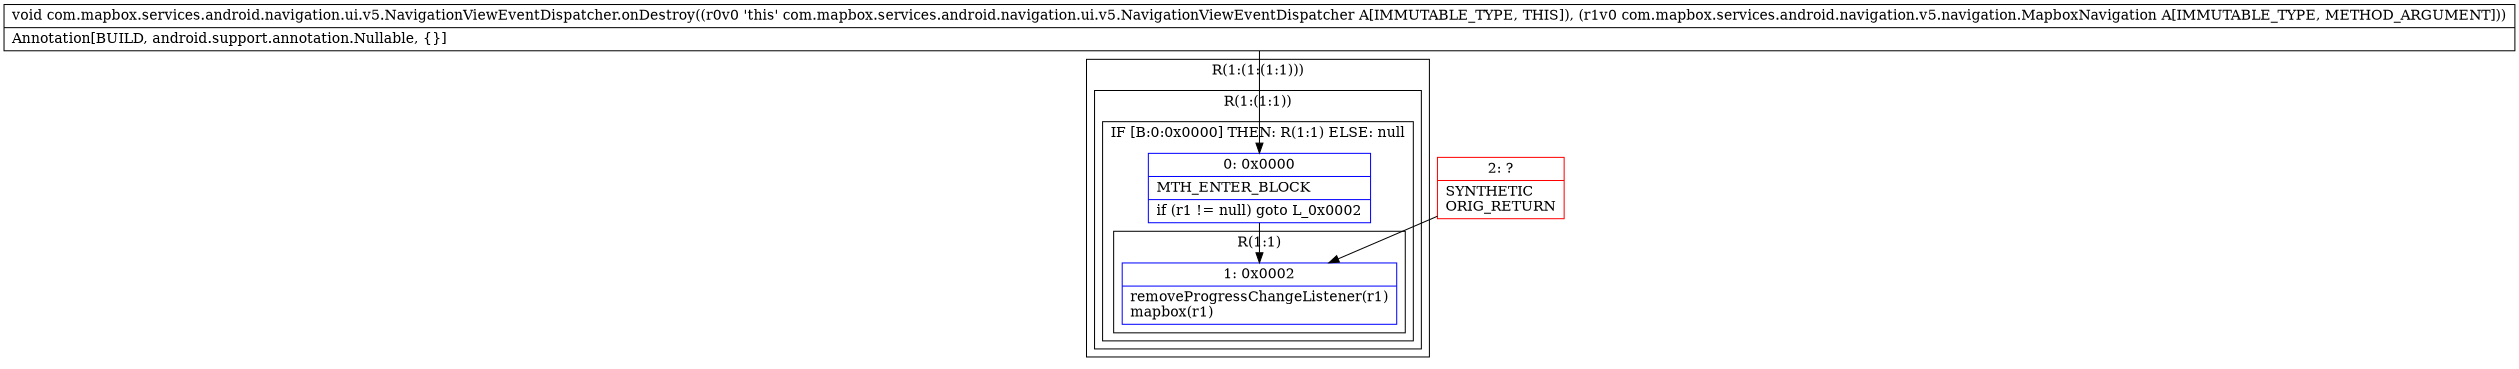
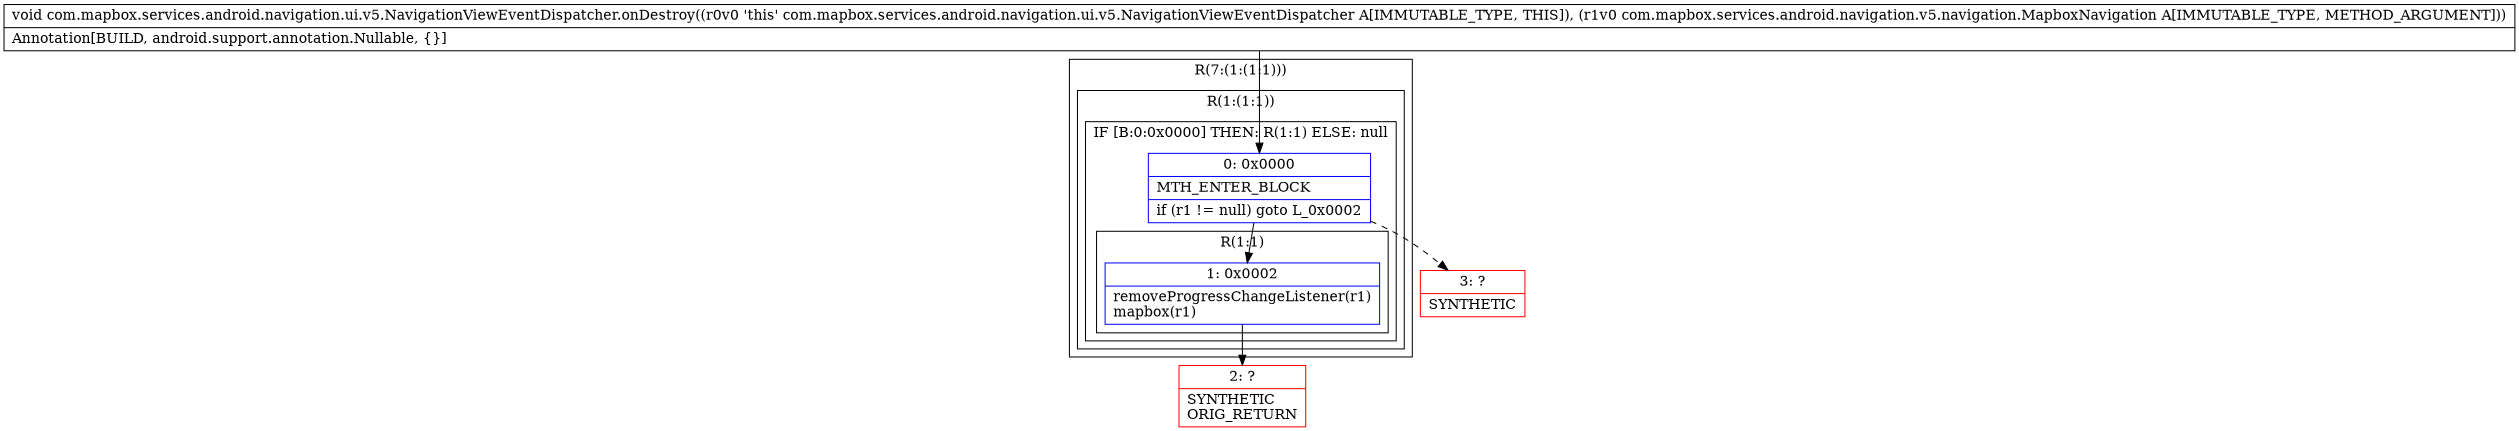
cluster "R(1:(1:(1:1)))": label "R(1:(1:(1:1)))" -> "R(7:(1:(1:1)))"
edge "2: ?" -> "1: 0x0002": reversed
node "3: ?": added
